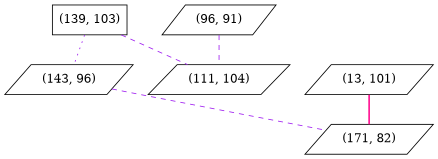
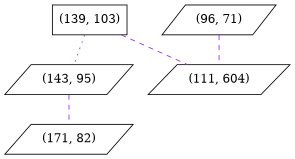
node "(96, 91)": label "(96, 91)" -> "(96, 71)"
node "(143, 96)": label "(143, 96)" -> "(143, 95)"
node "(111, 104)": label "(111, 104)" -> "(111, 604)"
node "(13, 101)": removed
